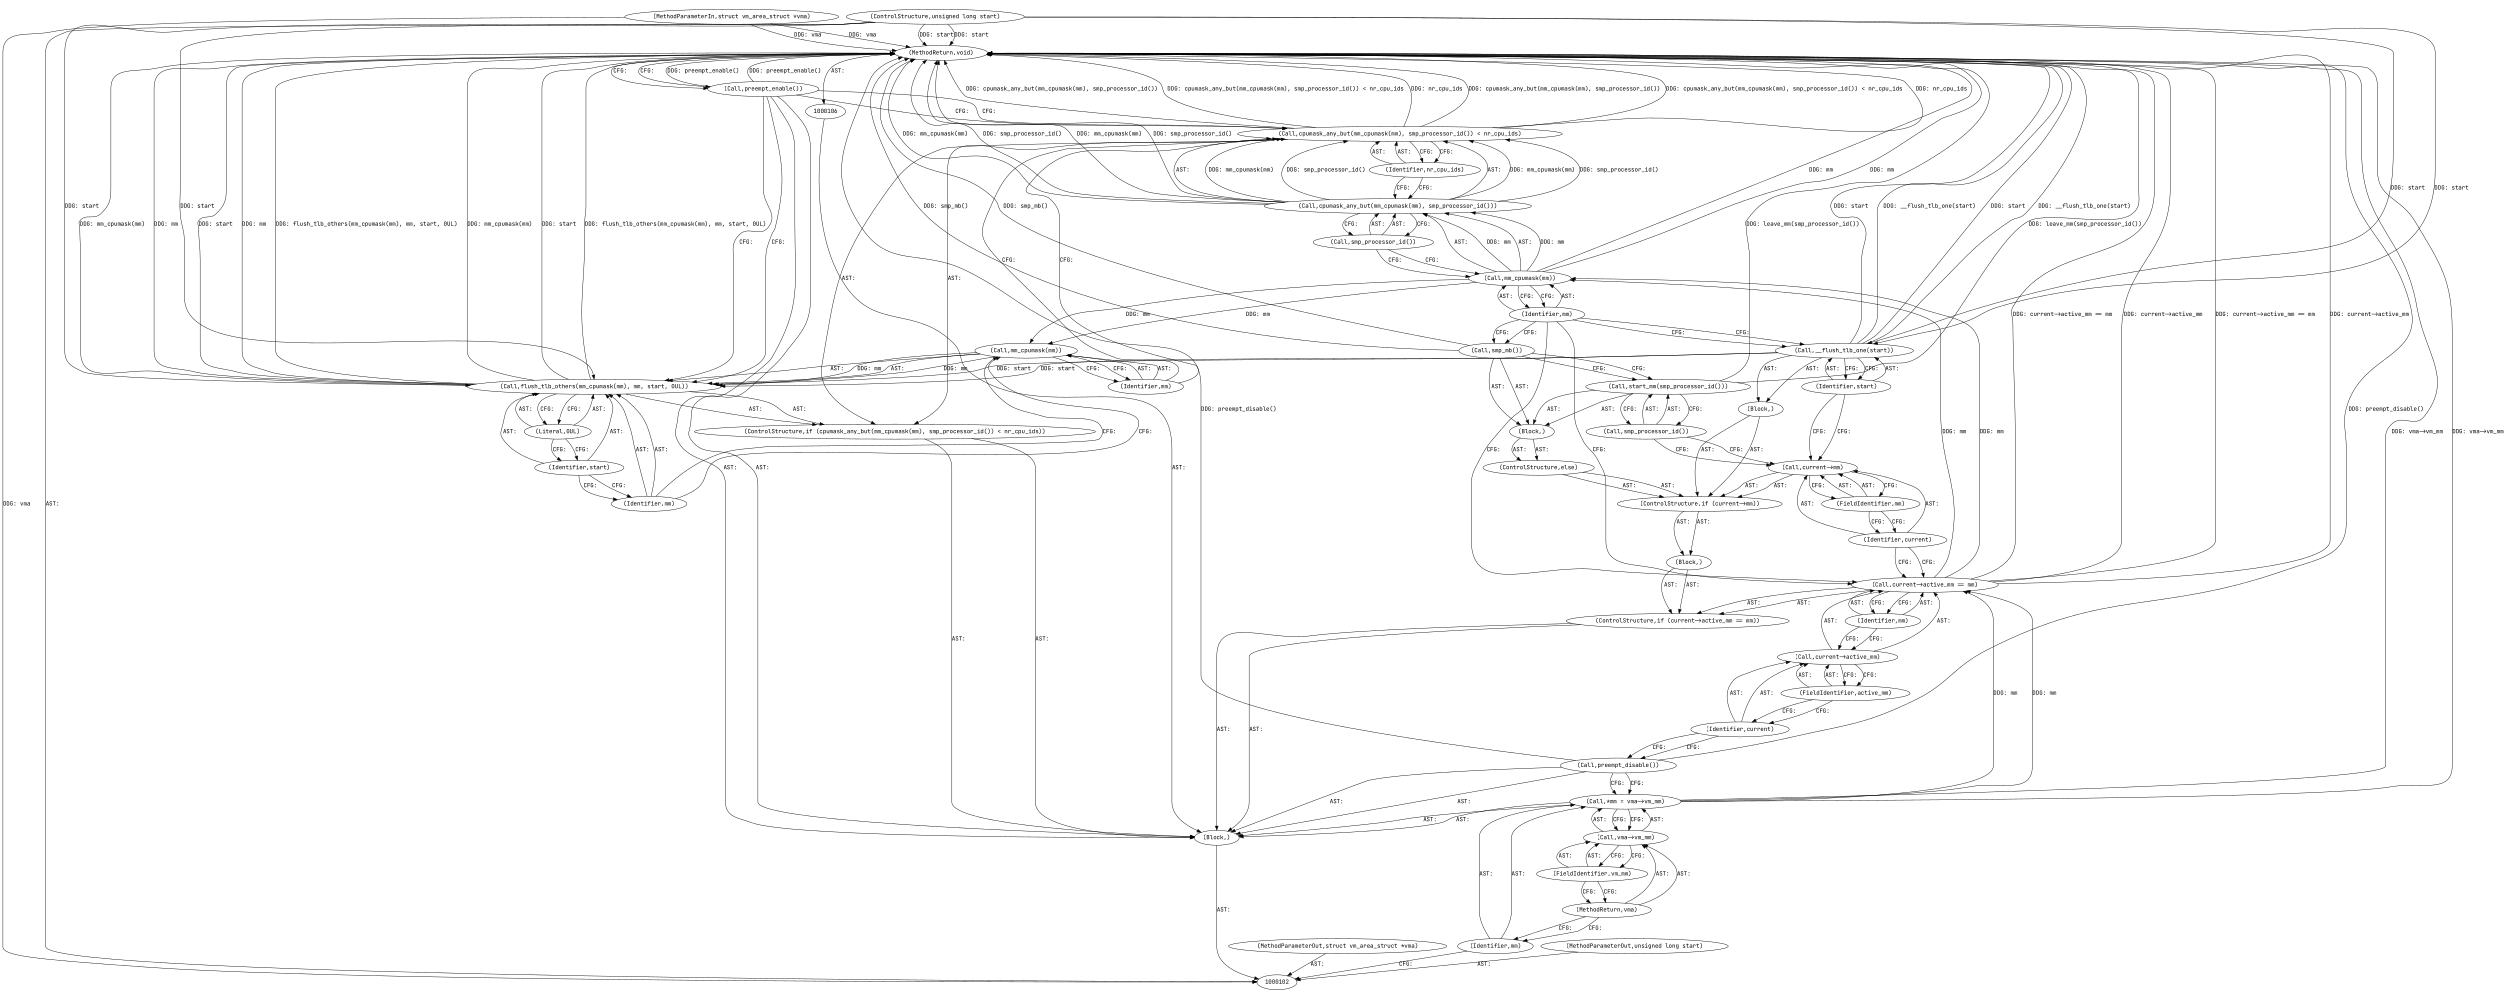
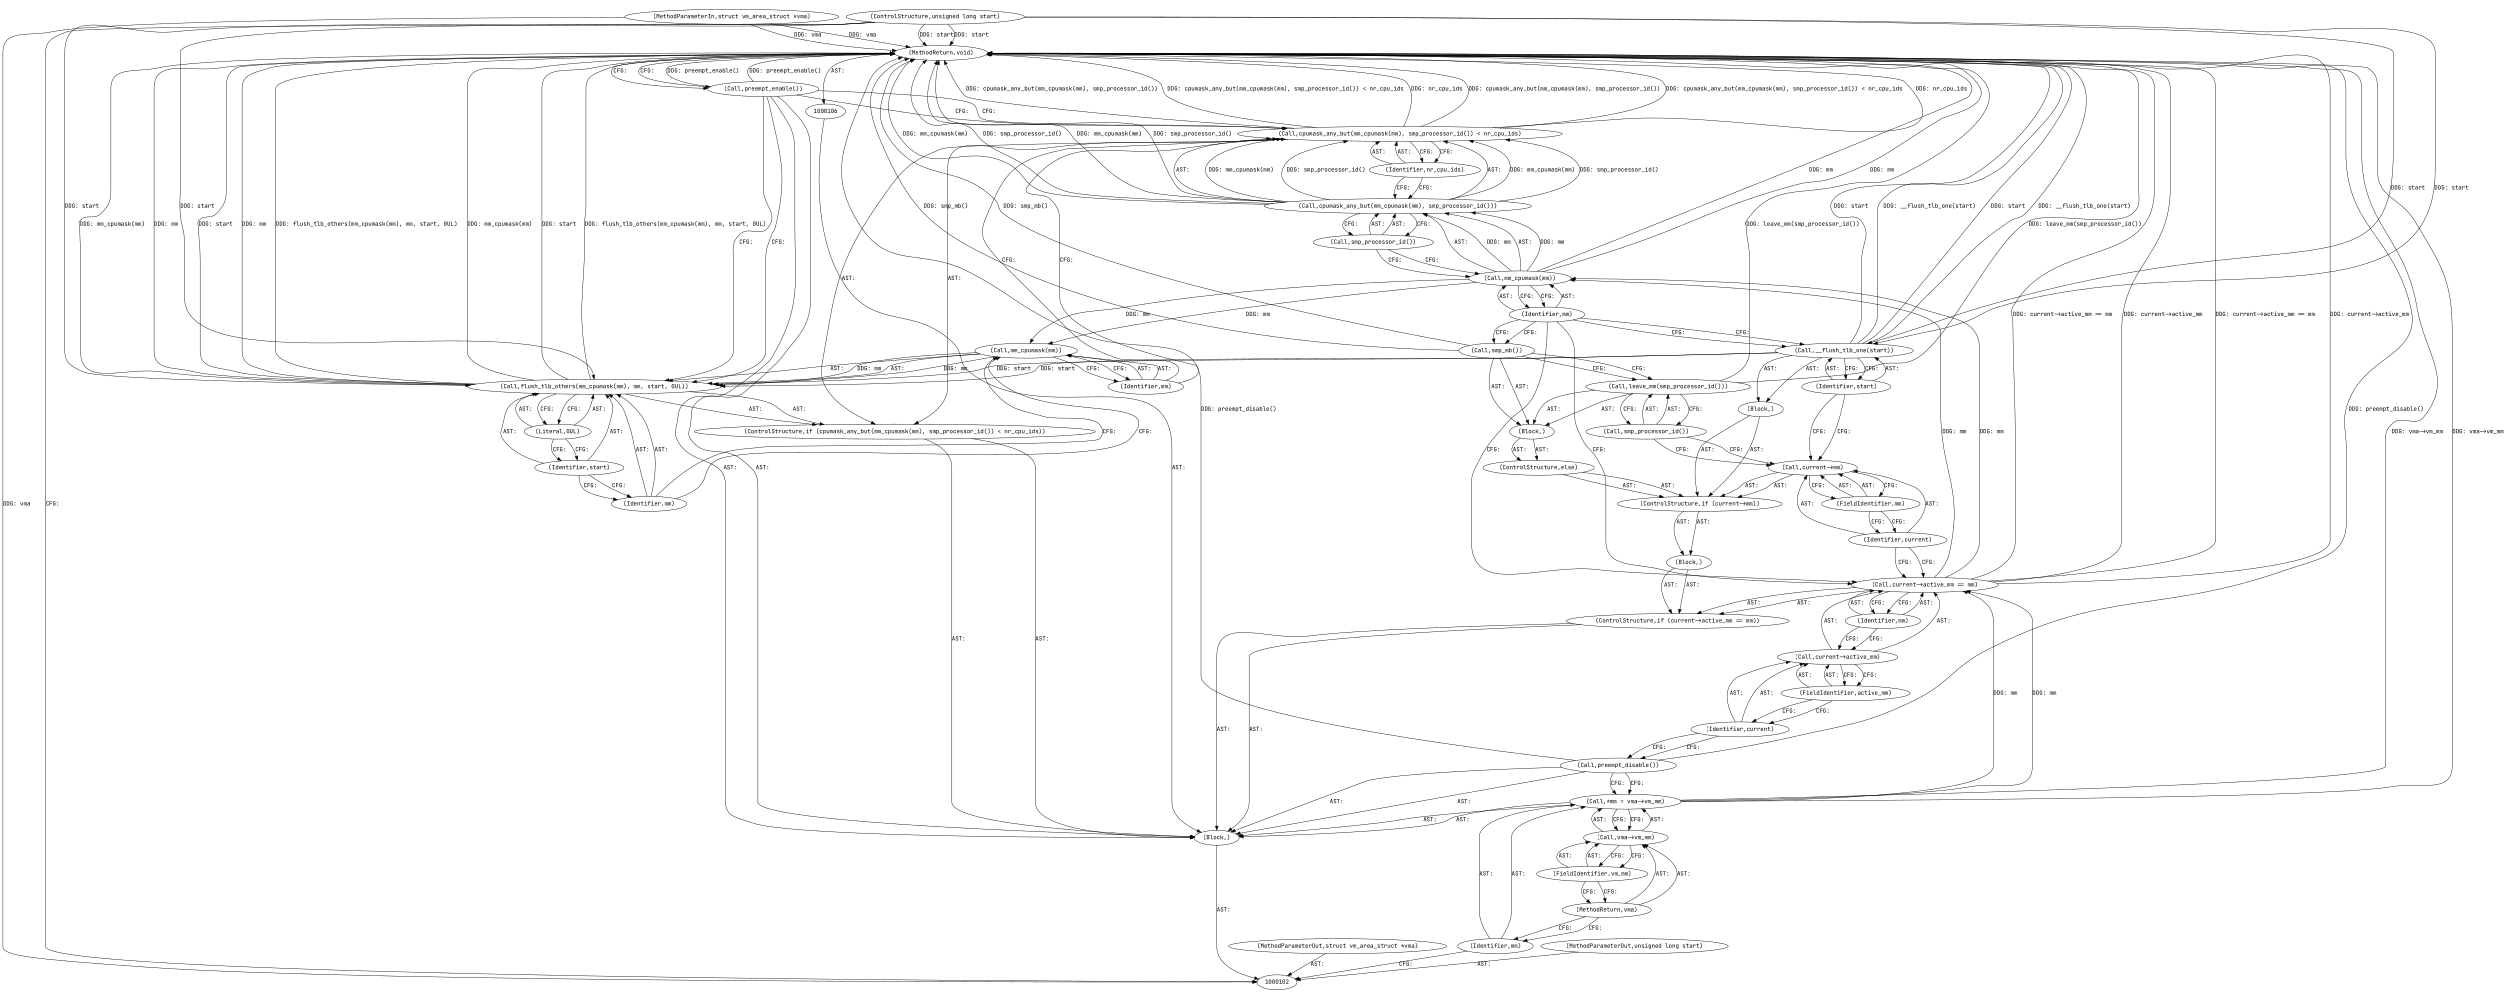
node "(Call,start_mm(smp_processor_id()))": label "(Call,start_mm(smp_processor_id()))" -> "(Call,leave_mm(smp_processor_id()))"
edge "(ControlStructure,unsigned long start)" -> "1000102": label "AST: " -> "CFG: "
